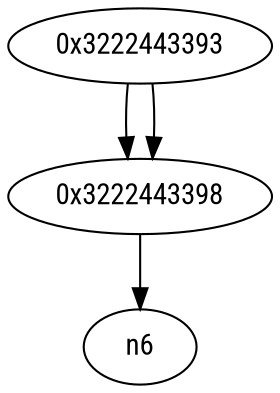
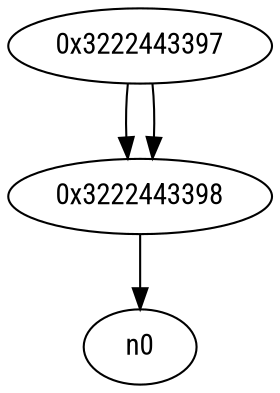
node "0x3222443393": label "0x3222443393" -> "0x3222443397"
node "n6": label "n6" -> "n0"
